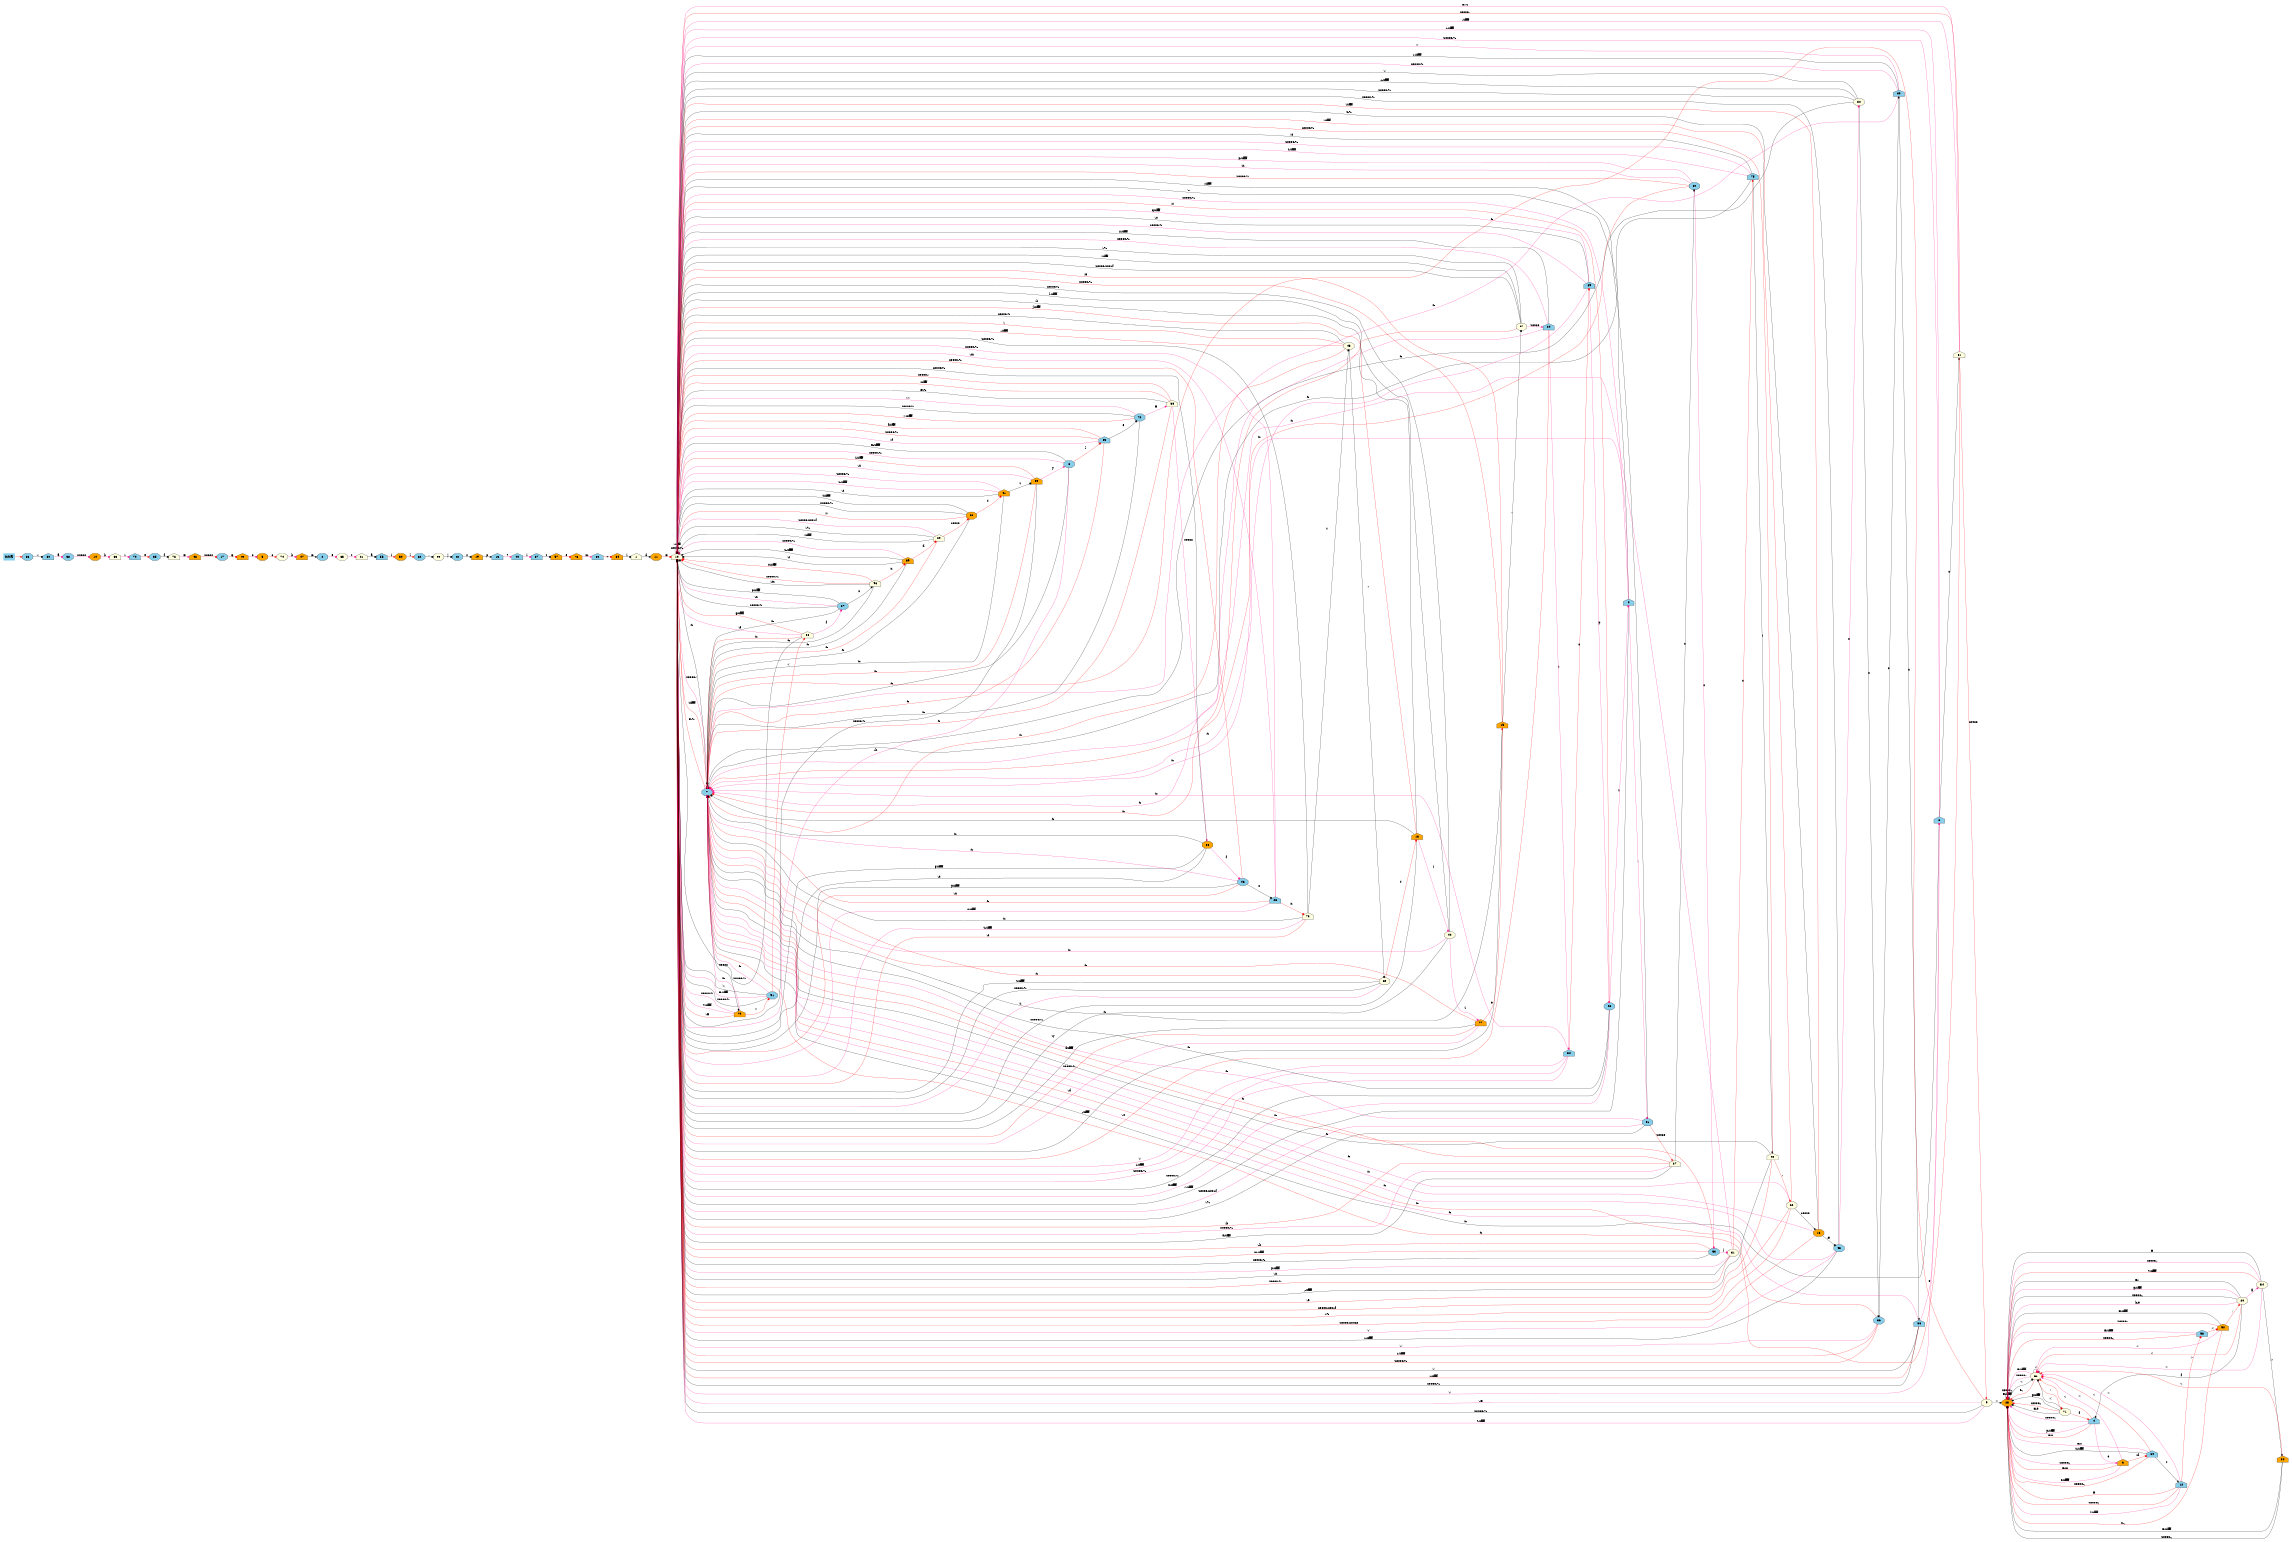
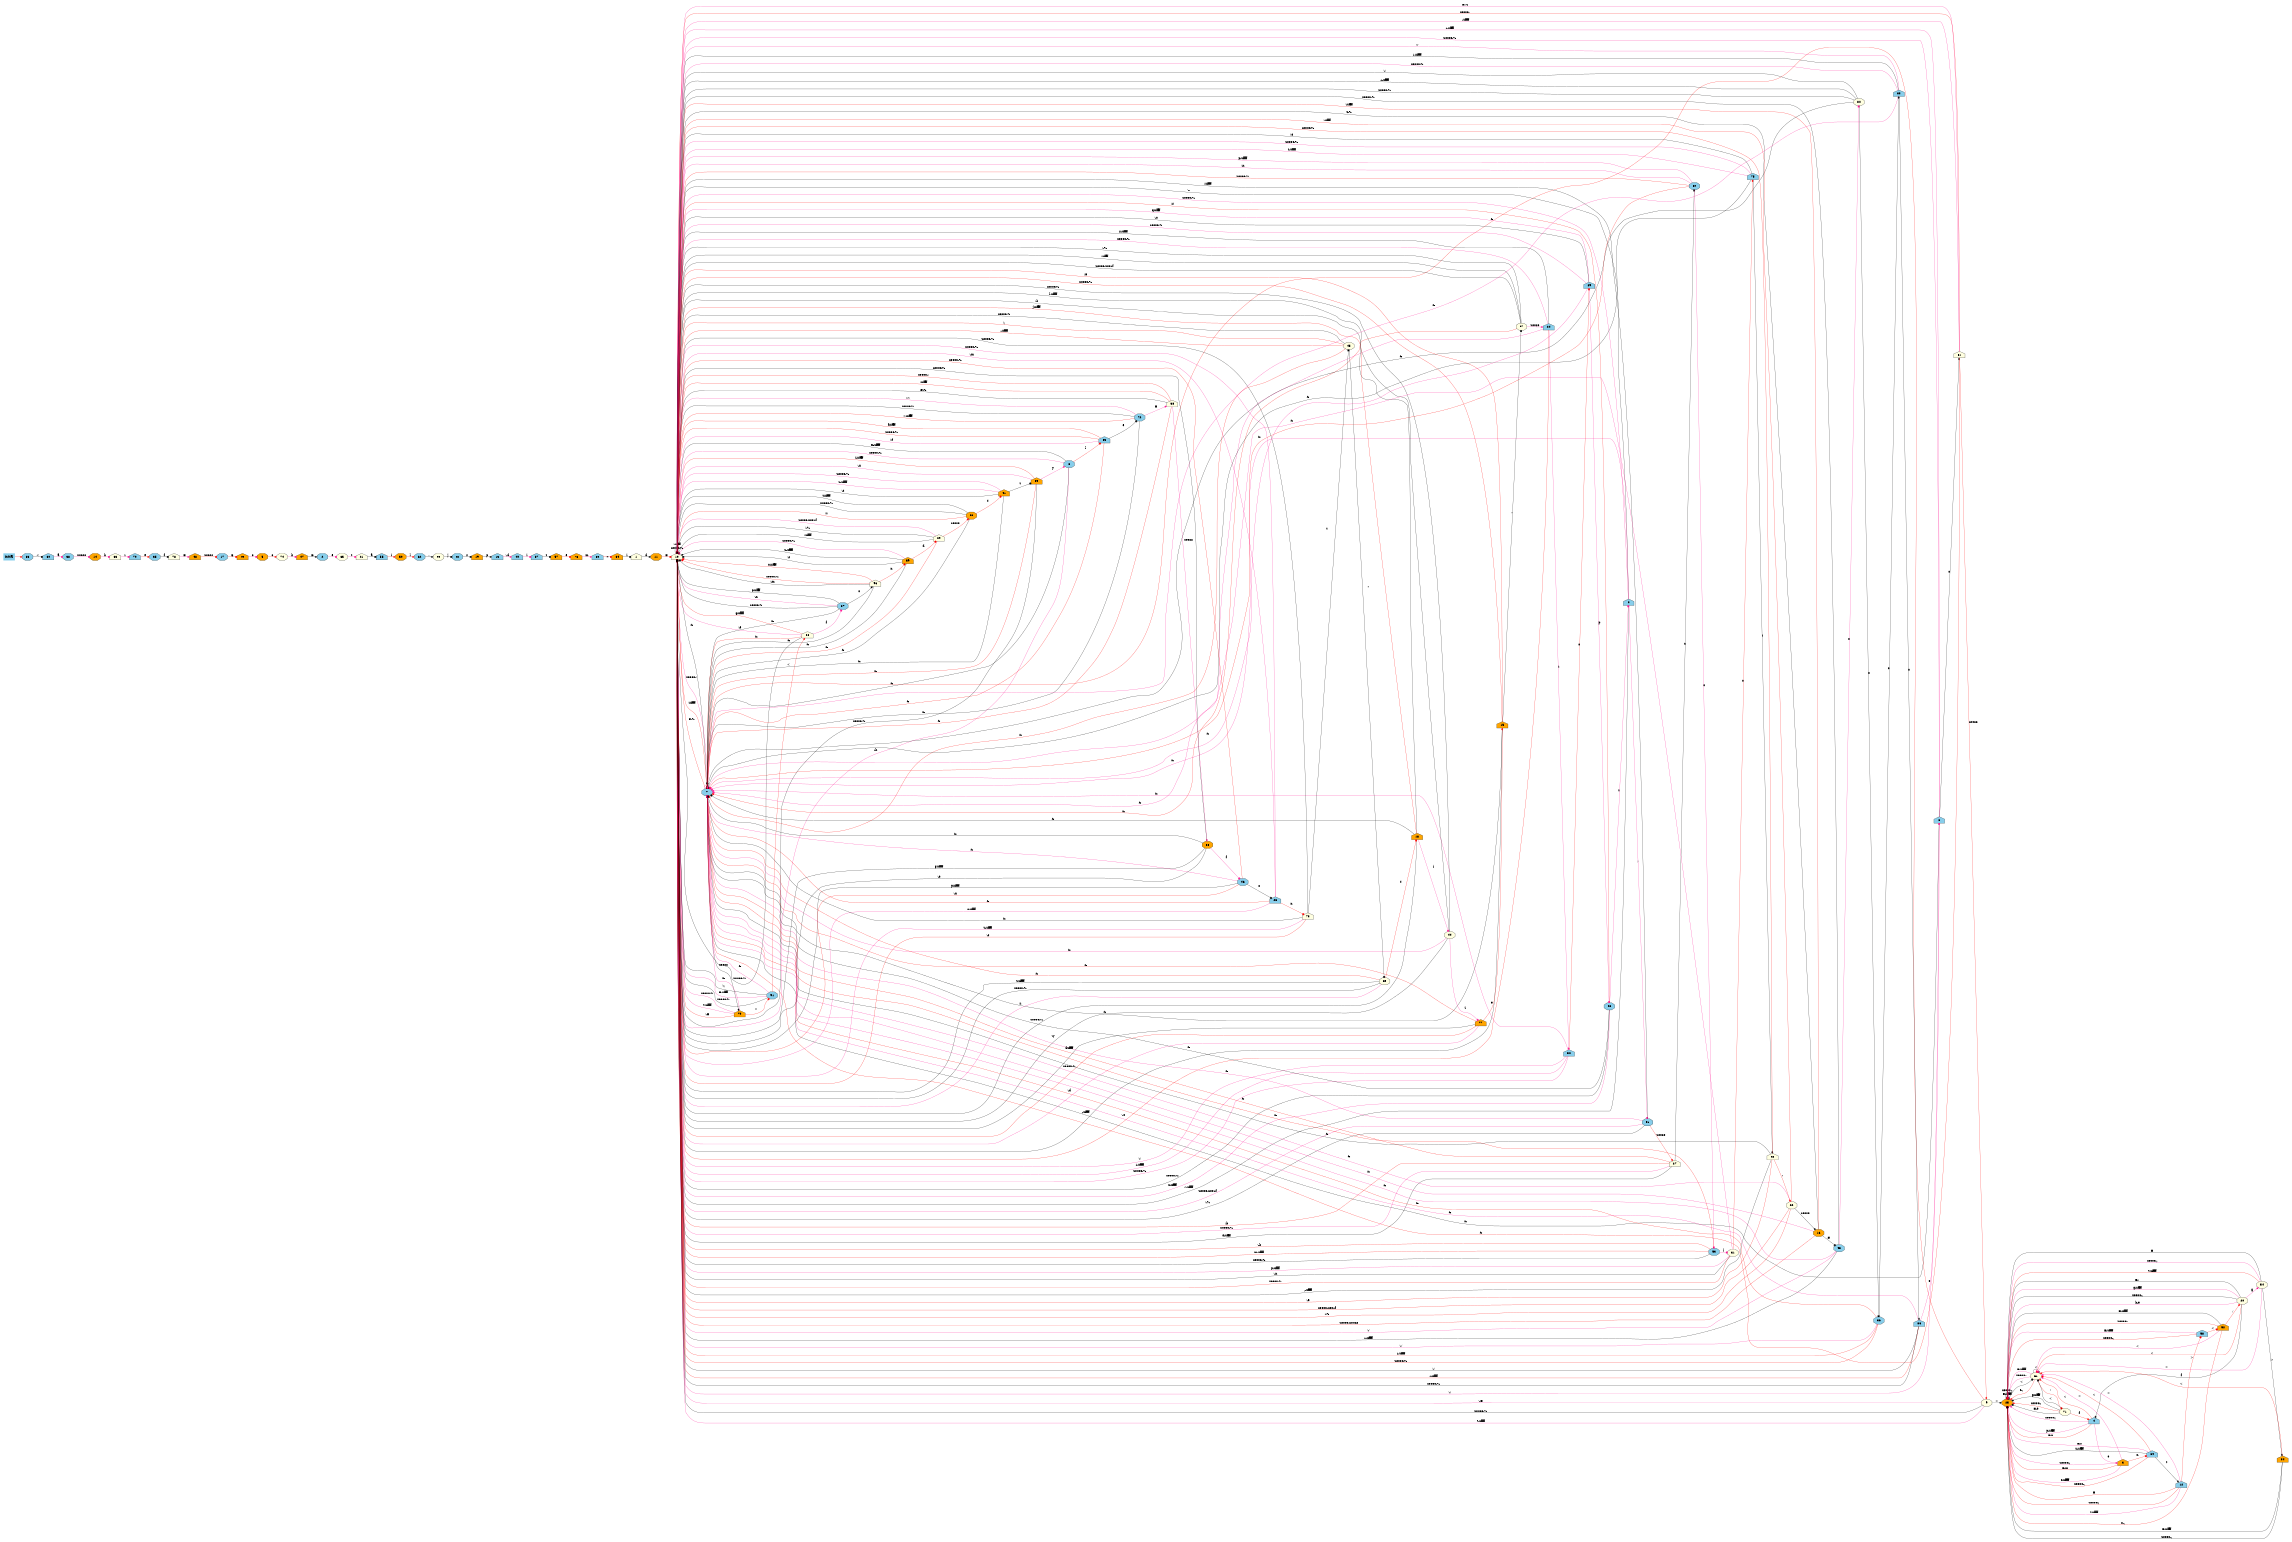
edge "13" -> "40": label "?" -> "'-d"
edge "62" -> "90": arrowhead box -> diamond
edge "3" -> "64": label "'-d" -> "n"
